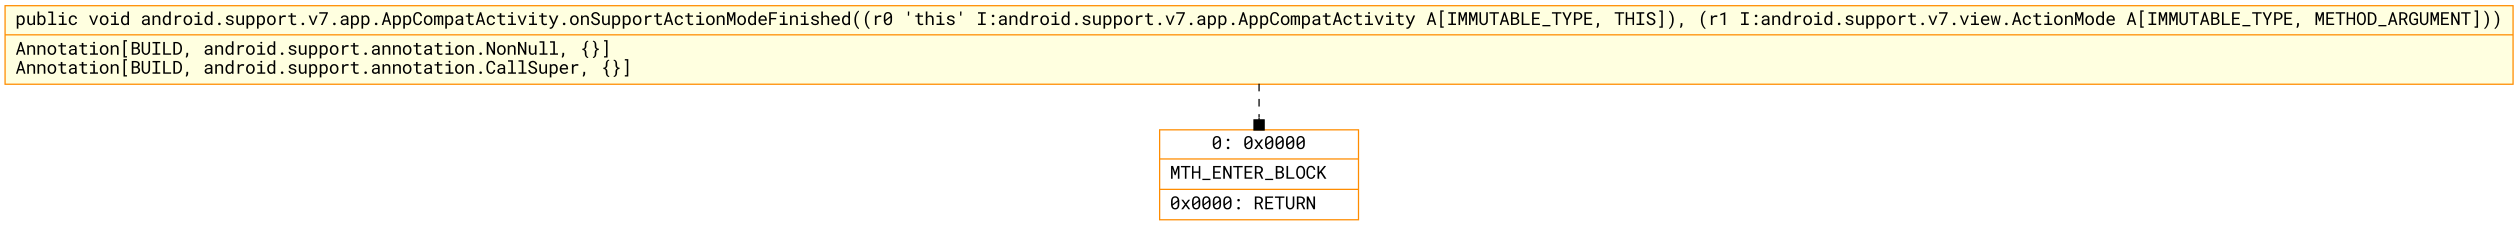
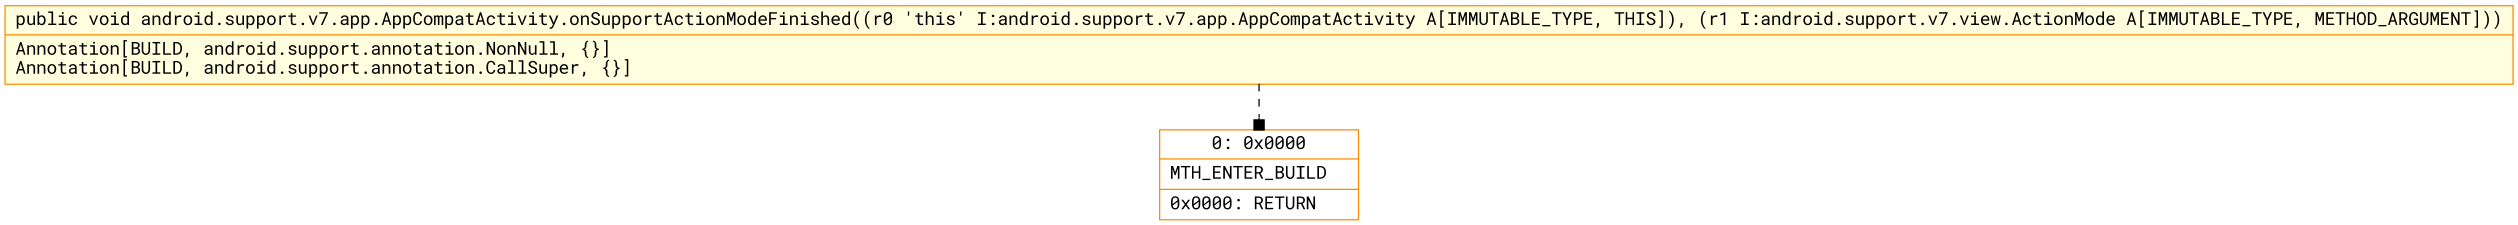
node "0: 0x0000": text "MTH_ENTER_BLOCK" -> "MTH_ENTER_BUILD"
